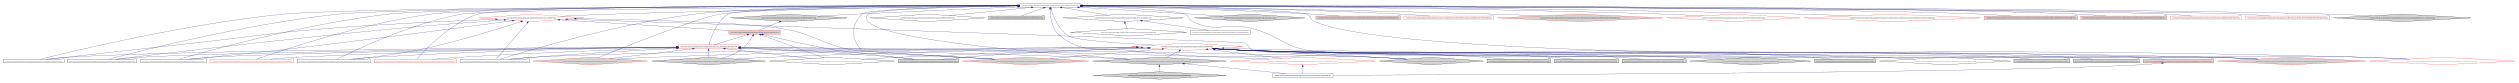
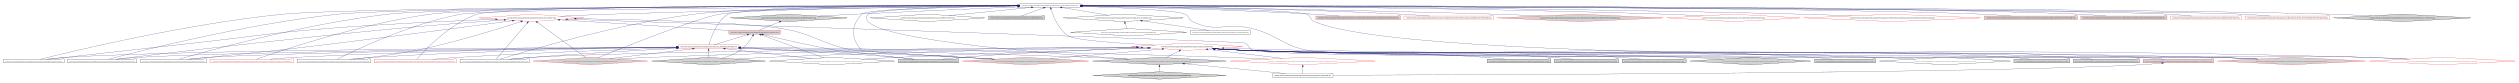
node "/home/travis/build/espressopp/espressopp/src/esutil/RNG.cpp": removed
edge "/home/travis/build/espressopp/espressopp/src/io/DumpGRO.hpp" -> "/home/travis/build/espressopp/espressopp/src/System.hpp": added
node "/home/travis/build/espressopp/espressopp/src/System.cpp": removed
